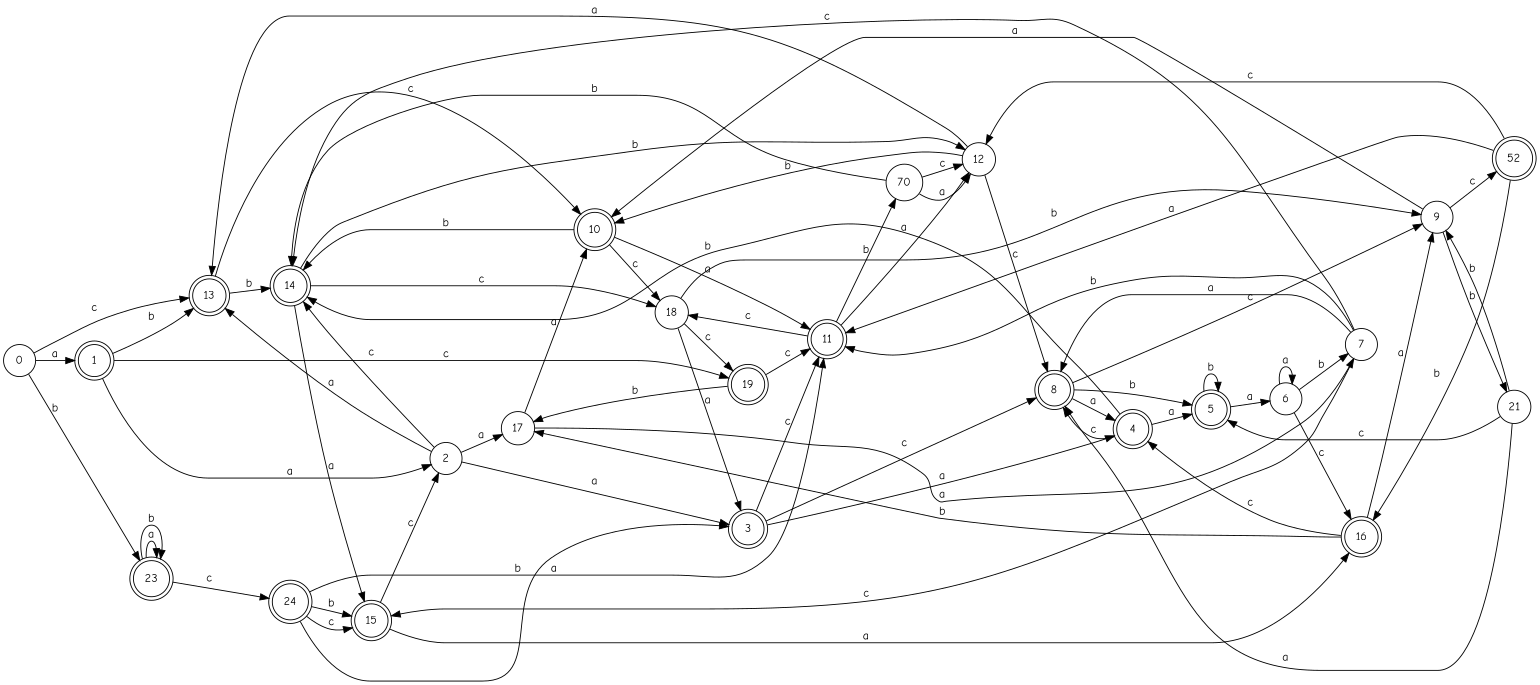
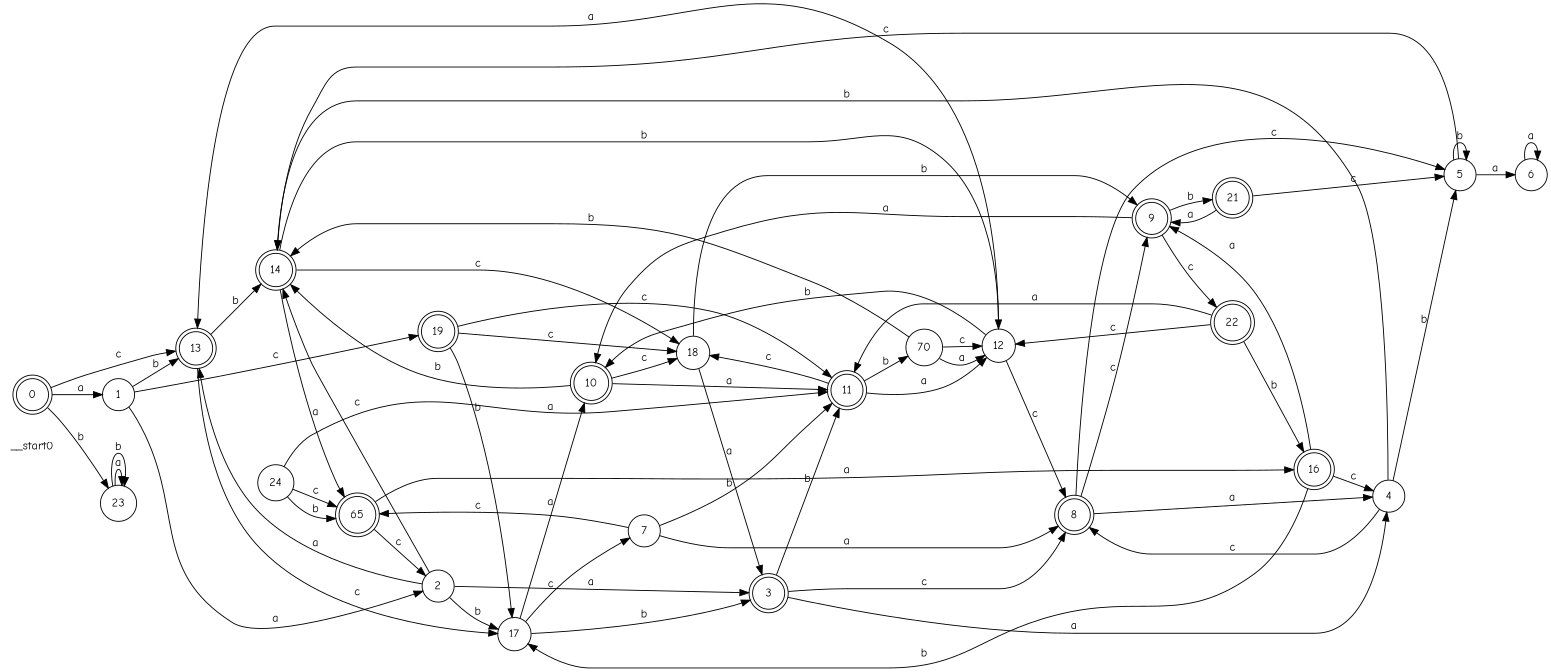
edge "7" -> "14": now "5" -> "14"
edge "13" -> "10": now "13" -> "17"
node "52": label "52" -> "22"
node "9": shape circle -> doublecircle
edge "21" -> "9": label "b" -> "a"
edge "18" -> "19": reversed
node "0": shape circle -> doublecircle
node "1": shape doublecircle -> circle
edge "6" -> "7": removed, label "b"
edge "8" -> "5": label "b" -> "c"
node "21": shape circle -> doublecircle
node "5": shape doublecircle -> circle
edge "4" -> "5": label "a" -> "b"
edge "3" -> "11": label "c" -> "b"
node "4": shape doublecircle -> circle
edge "2" -> "17": label "a" -> "b"
node "__start0": added
edge "6" -> "16": removed, label "c"
edge "17" -> "7": label "a" -> "c"
node "23": shape doublecircle -> circle
edge "23" -> "24": removed, label "c"
node "24": shape doublecircle -> circle
node "15": label "15" -> "65"
edge "24" -> "3": now "17" -> "3"
edge "21" -> "8": removed, label "a"
